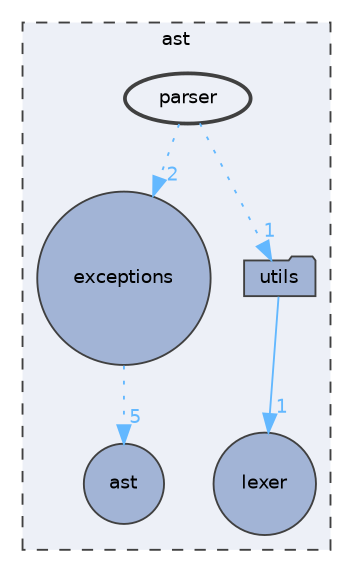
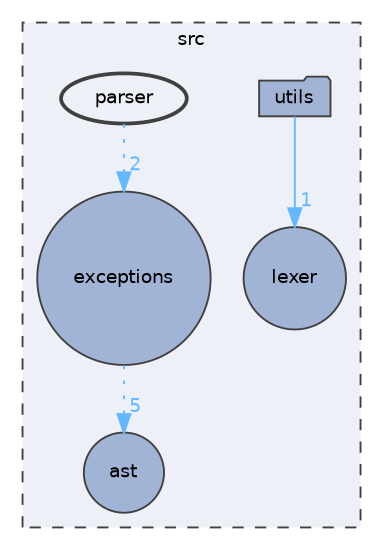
cluster "ast": label "ast" -> "src"
edge "parser" -> "utils": removed
